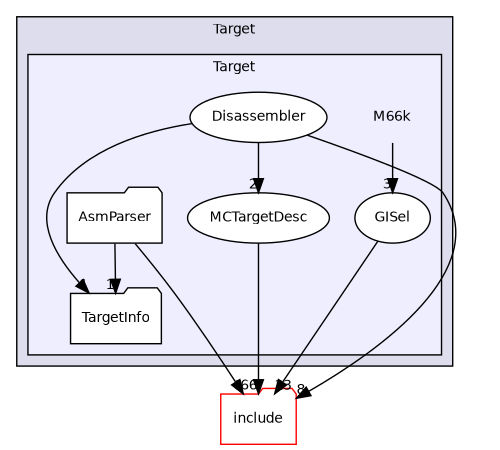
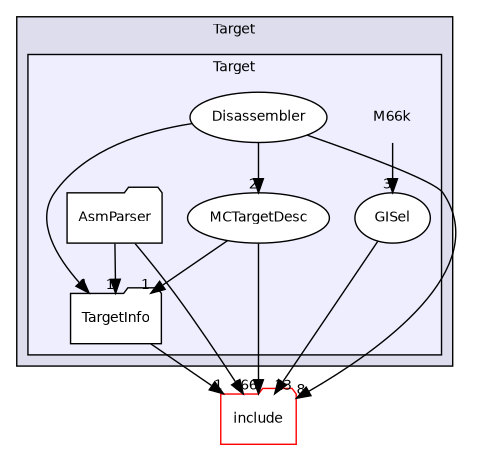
edge "MCTargetDesc" -> "TargetInfo": added
edge "TargetInfo" -> "include": added
